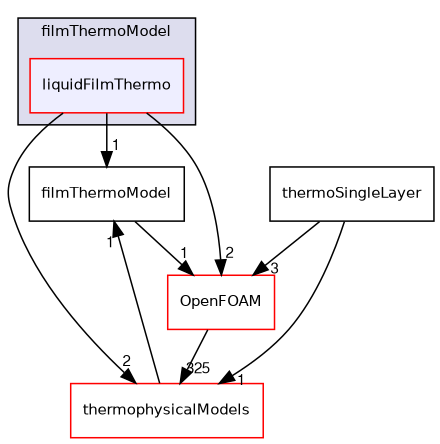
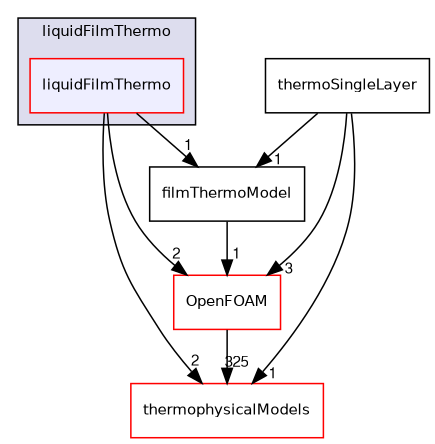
cluster "filmThermoModel": label "filmThermoModel" -> "liquidFilmThermo"
edge "thermophysicalModels" -> "filmThermoModel": now "thermoSingleLayer" -> "filmThermoModel"
